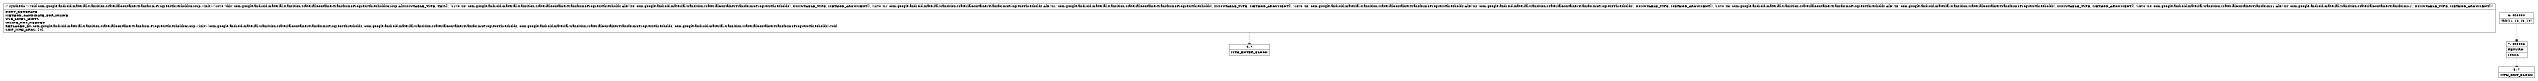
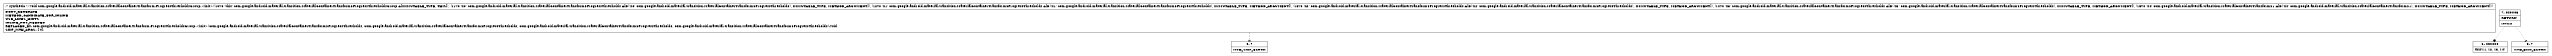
edge "6: 0x0000" -> "7: 0x0003": reversed
node "4: ?": text "MTH_ENTER_BLOCK" -> "MTH_SKIP_BLOCK"
